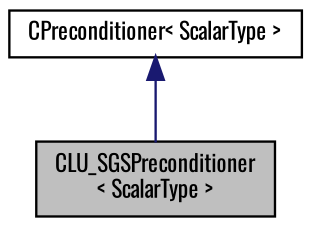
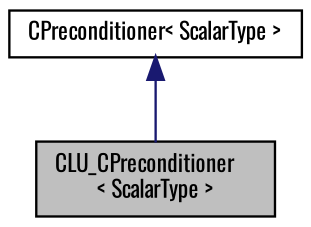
node "CLU_SGSPreconditioner < ScalarType >": label "CLU_SGSPreconditioner < ScalarType >" -> "CLU_CPreconditioner < ScalarType >"
